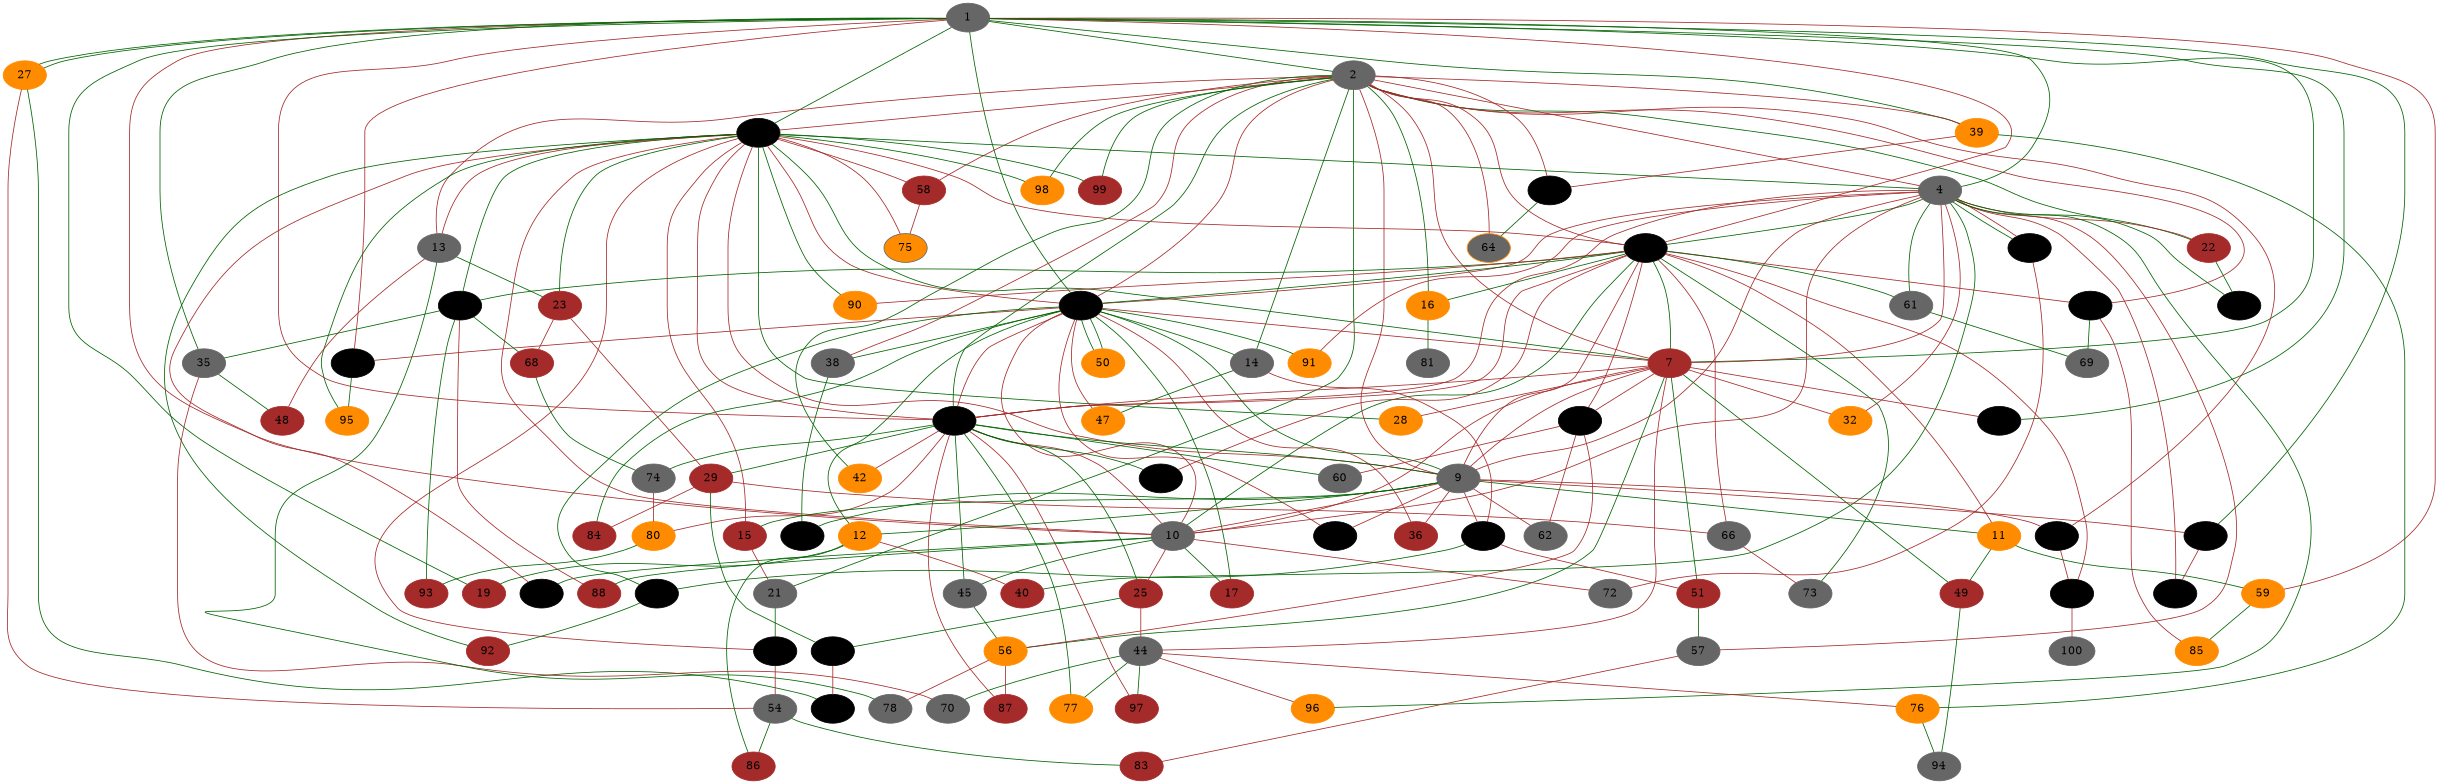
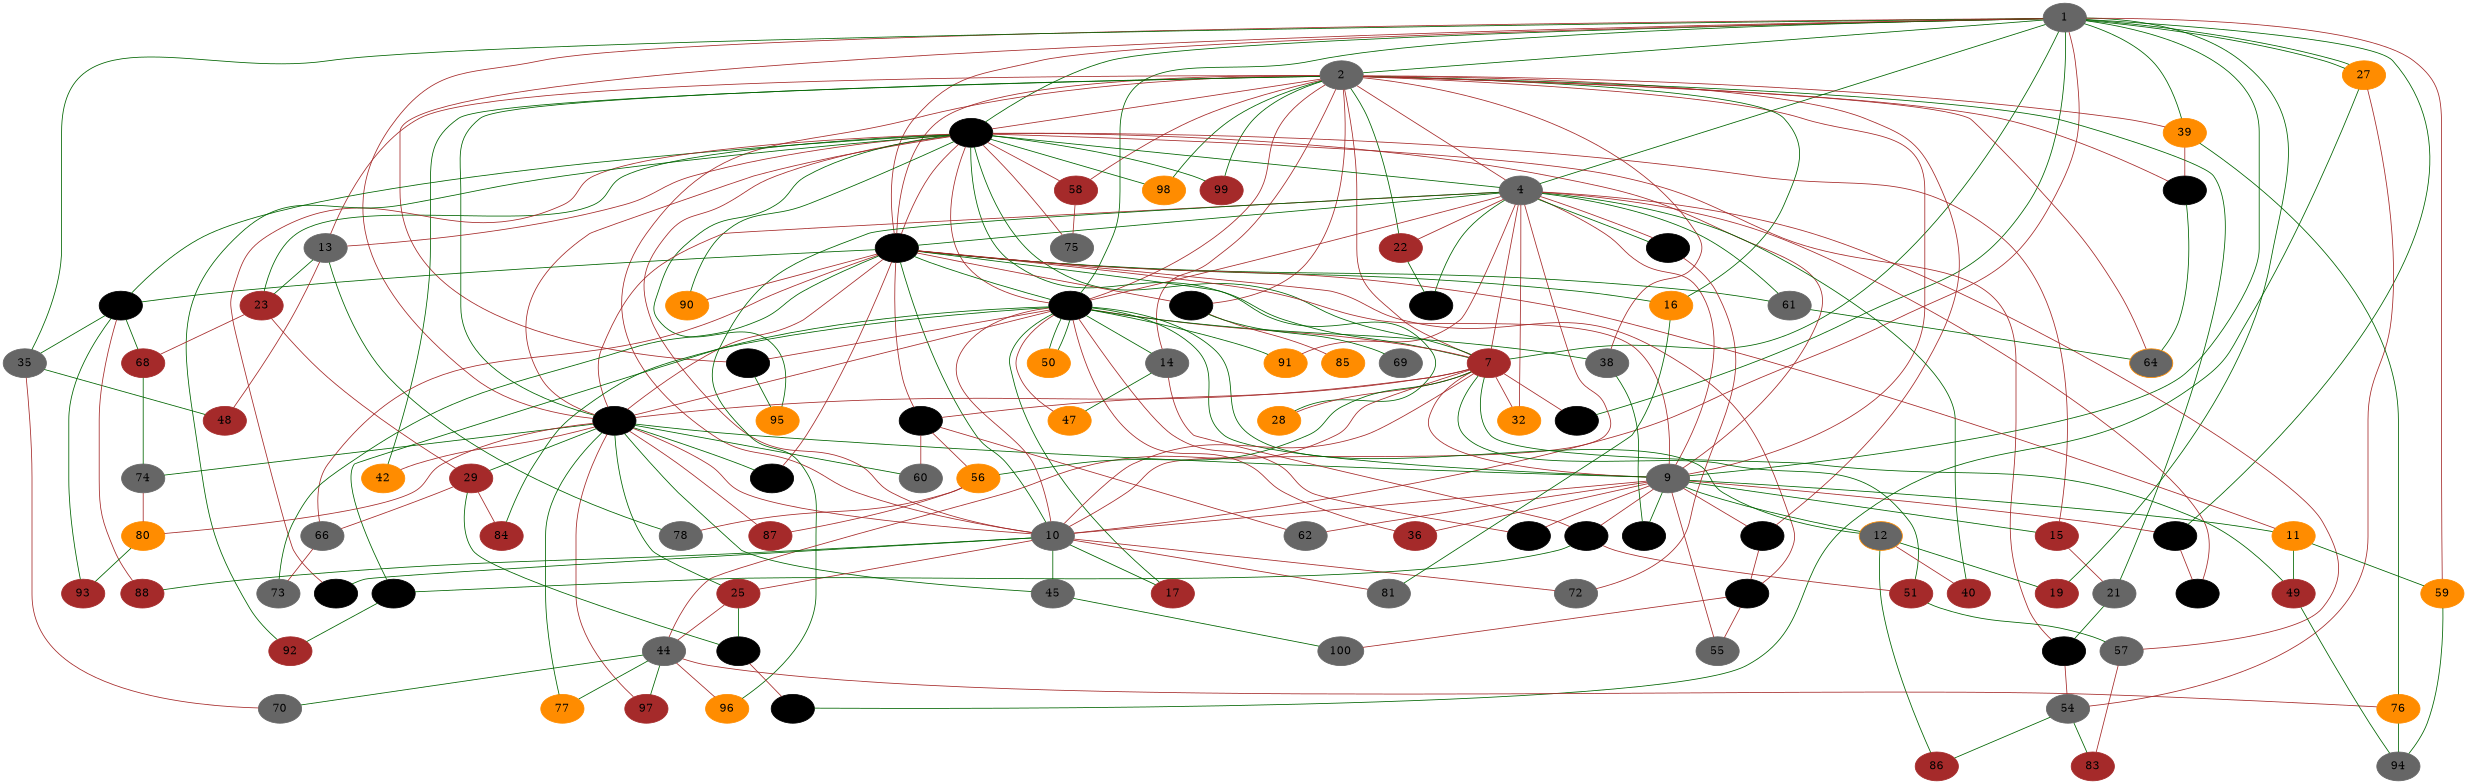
edge "2" -- "10": added
edge "2" -- "14": color darkgreen -> brown
node "75": fillcolor darkorange -> gray40
edge "61" -- "69": now "61" -- "64"
edge "1" -- "9": added
node "12": fillcolor darkorange -> gray40
edge "10" -- "81": added
edge "45" -- "56": now "45" -- "100"
edge "59" -- "85": now "59" -- "94"
node "55": added
